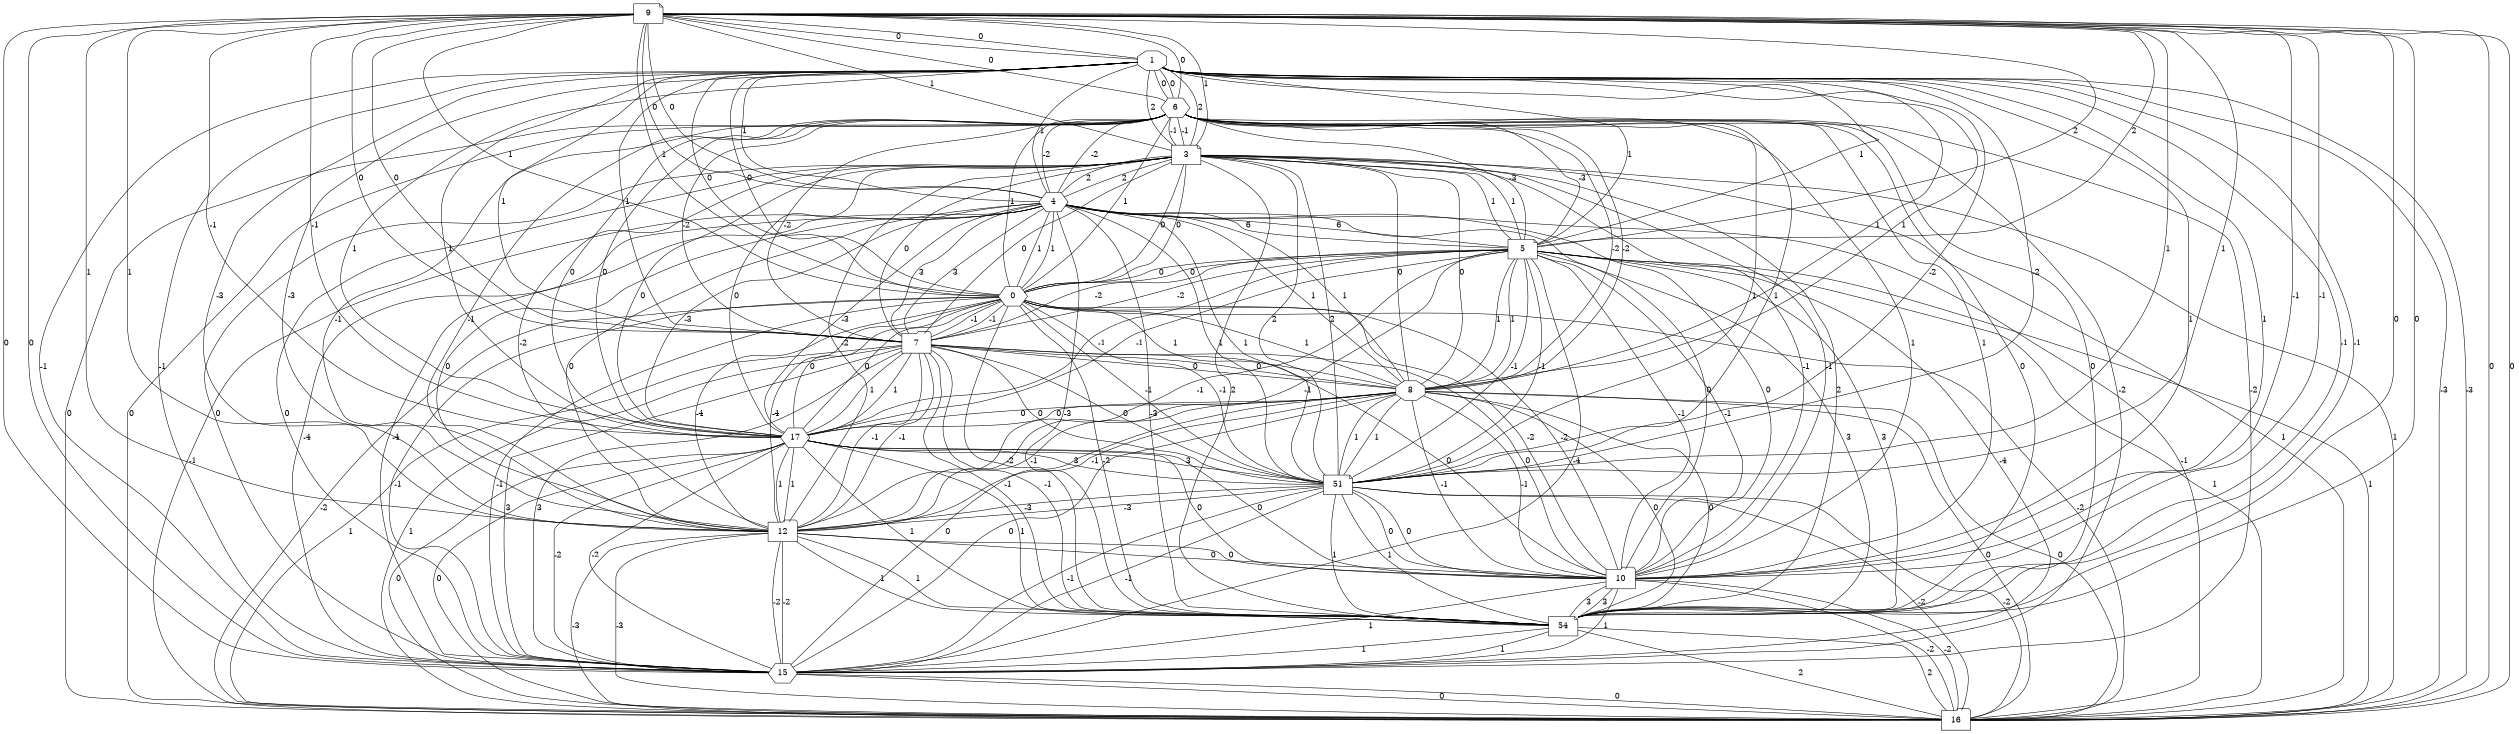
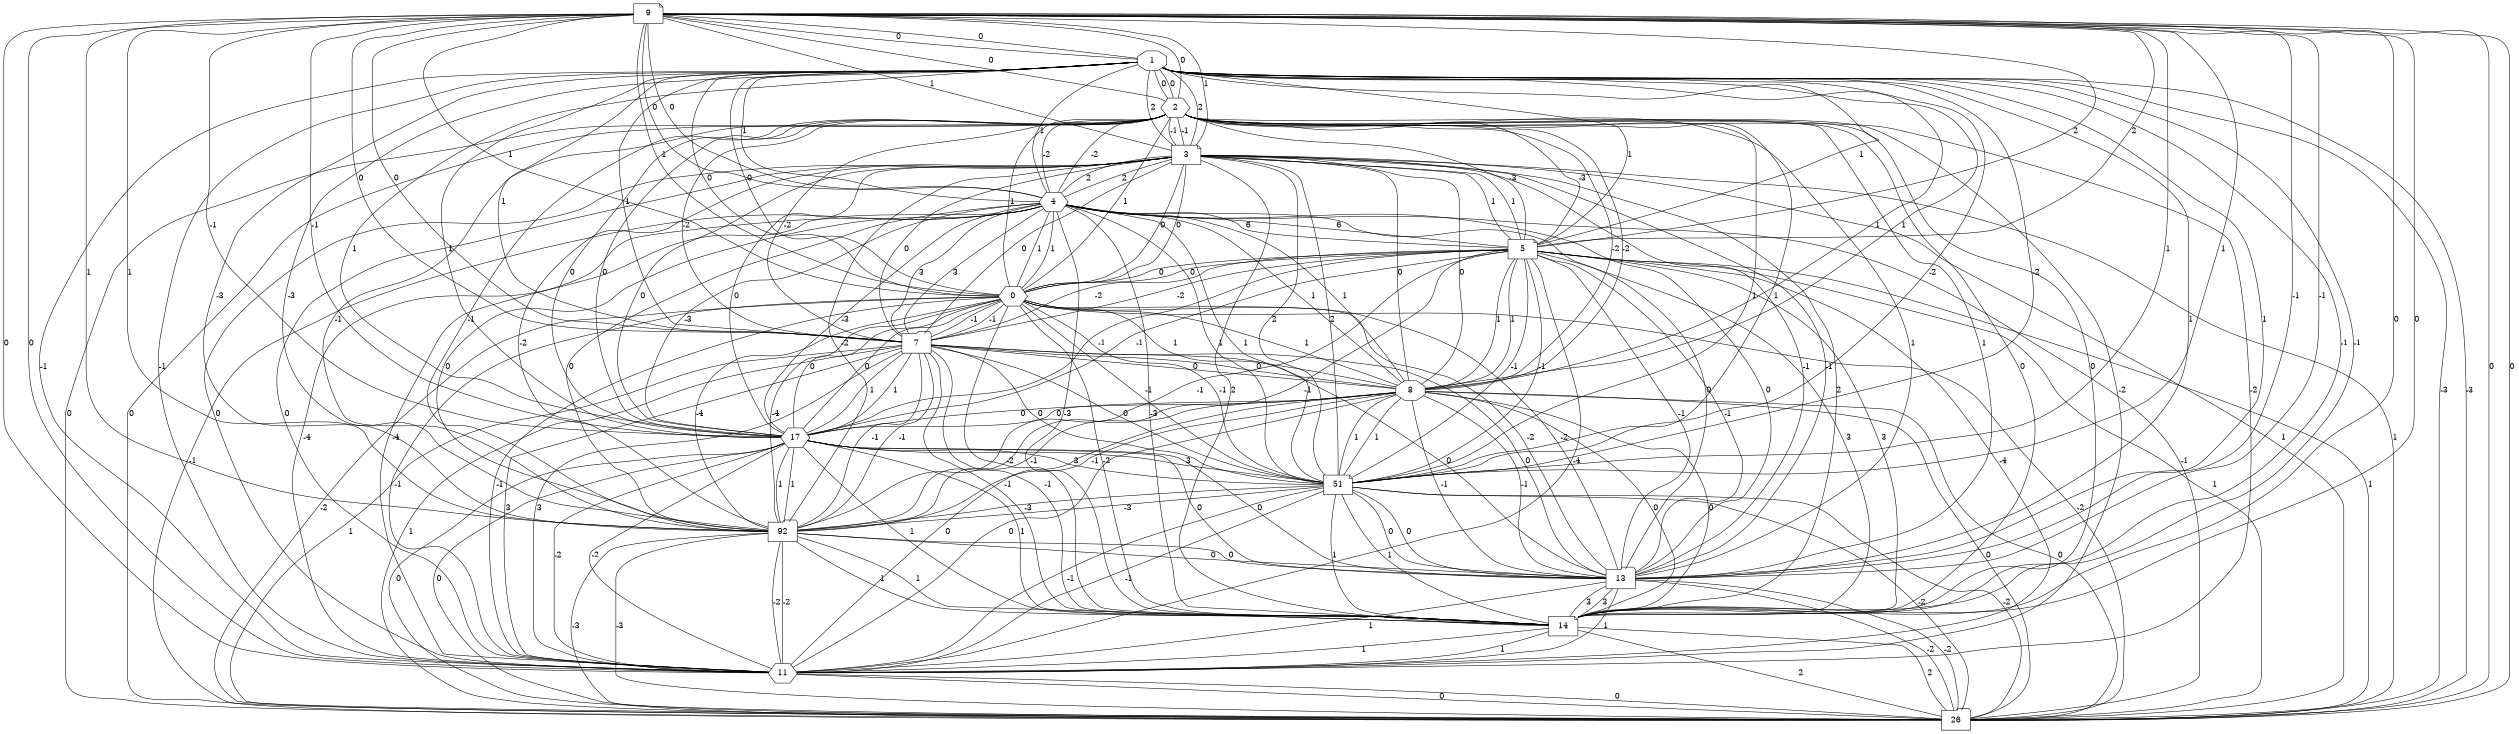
node "6": label "6" -> "2"
node "12": label "12" -> "92"
node "10": label "10" -> "13"
node "54": label "54" -> "14"
node "15": label "15" -> "11"
node "16": label "16" -> "26"
